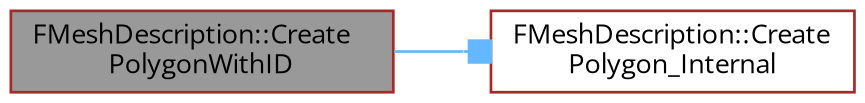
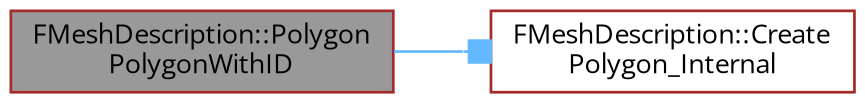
node "FMeshDescription::Create PolygonWithID": label "FMeshDescription::Create PolygonWithID" -> "FMeshDescription::Polygon PolygonWithID"
